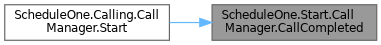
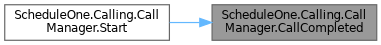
node "ScheduleOne.Start.Call Manager.CallCompleted": label "ScheduleOne.Start.Call Manager.CallCompleted" -> "ScheduleOne.Calling.Call Manager.CallCompleted"
